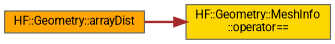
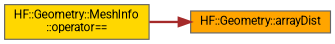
edge "HF::Geometry::arrayDist" -> "HF::Geometry::MeshInfo ::operator==": reversed
